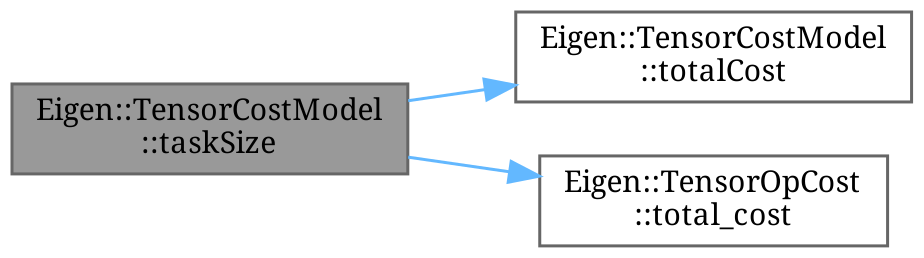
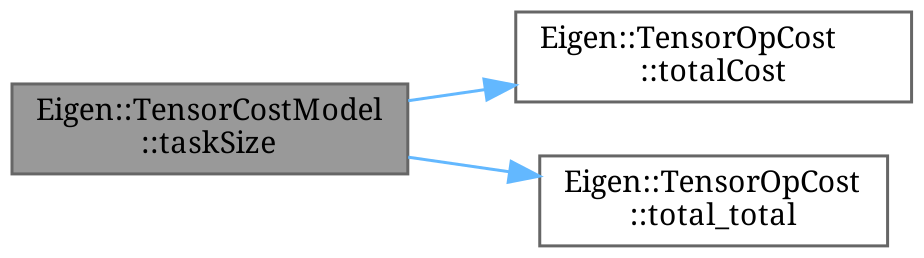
node "Eigen::TensorCostModel ::totalCost": label "Eigen::TensorCostModel ::totalCost" -> "Eigen::TensorOpCost ::totalCost"
node "Eigen::TensorOpCost ::total_cost": label "Eigen::TensorOpCost ::total_cost" -> "Eigen::TensorOpCost ::total_total"
